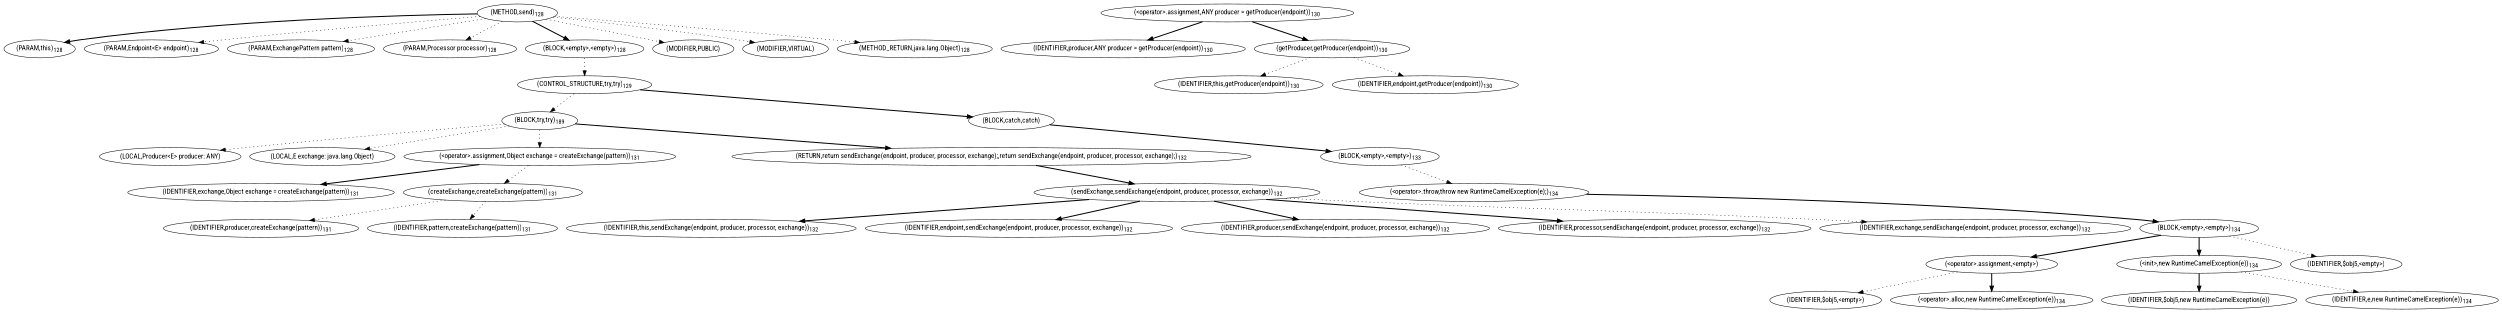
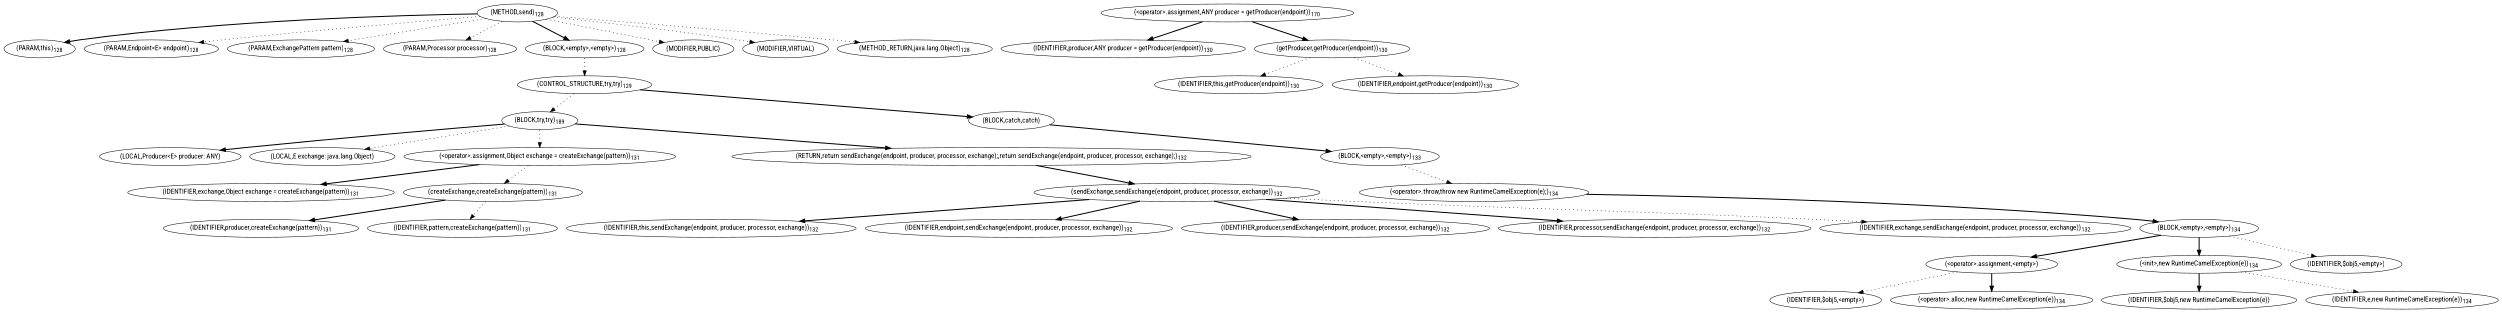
node "(<operator>.assignment,ANY producer = getProducer(endpoint))": text "130" -> "170"
edge "(BLOCK,try,try)" -> "(LOCAL,Producer<E> producer: ANY)": style dotted -> bold
edge "(createExchange,createExchange(pattern))" -> "(IDENTIFIER,producer,createExchange(pattern))": style dotted -> bold
